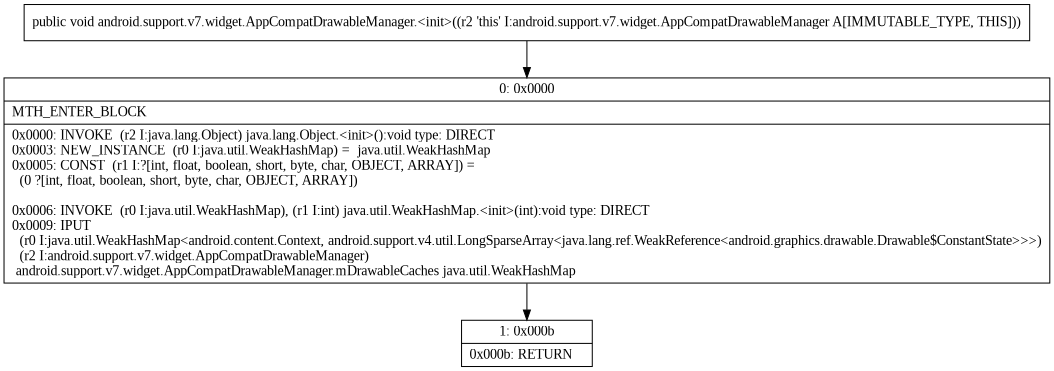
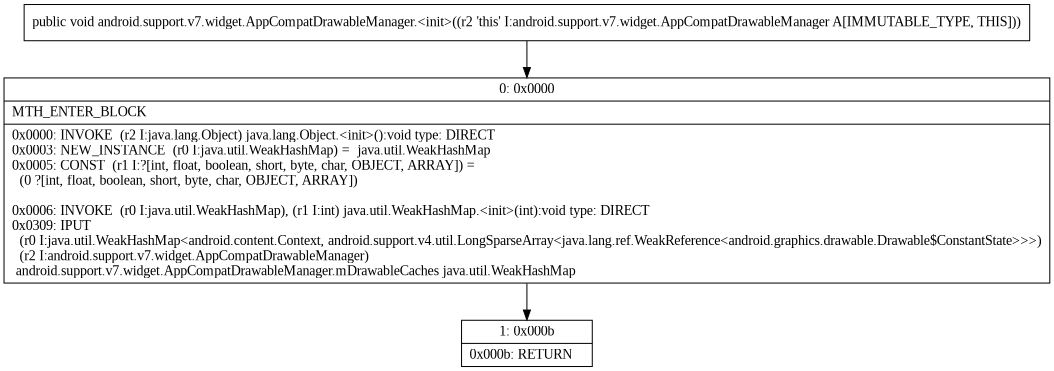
node "0: 0x0000": text "0x0009: IPUT" -> "0x0309: IPUT"
